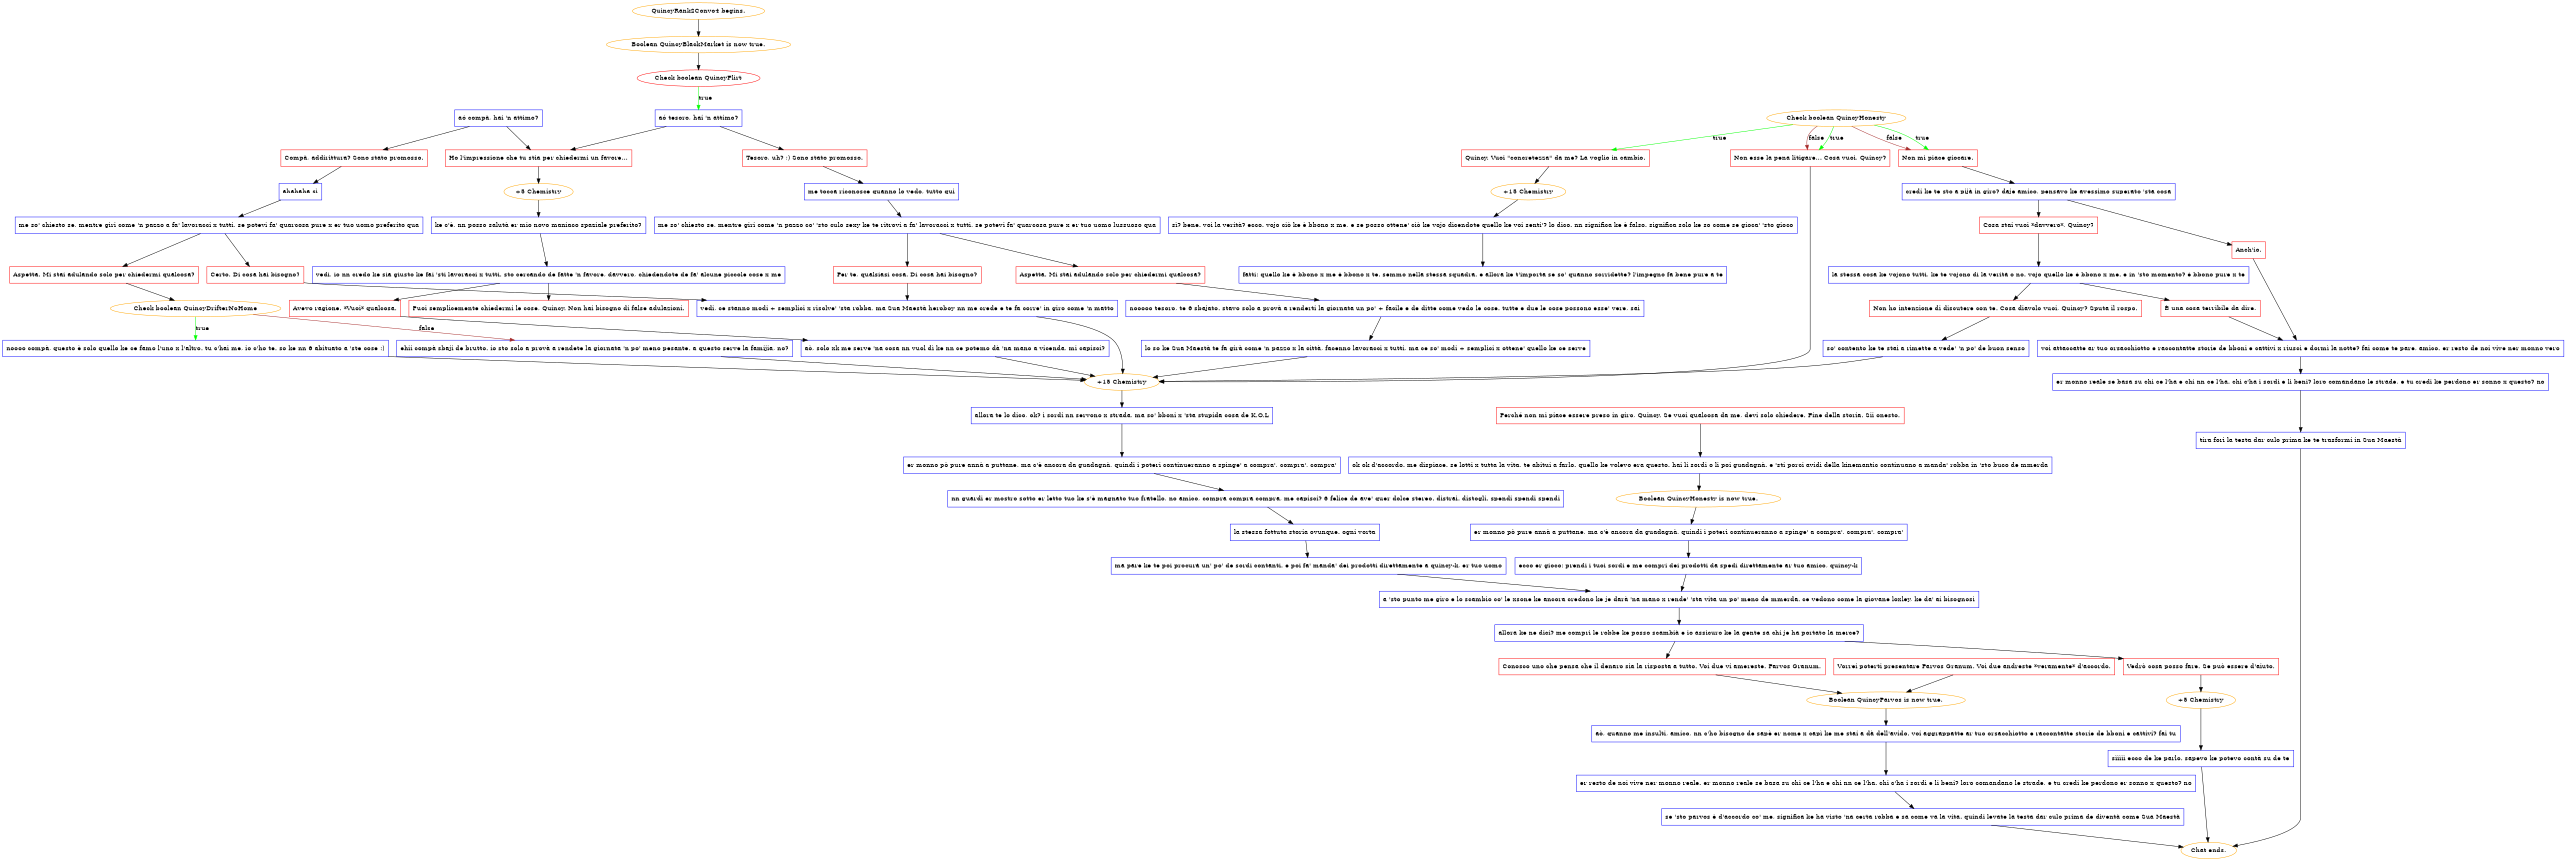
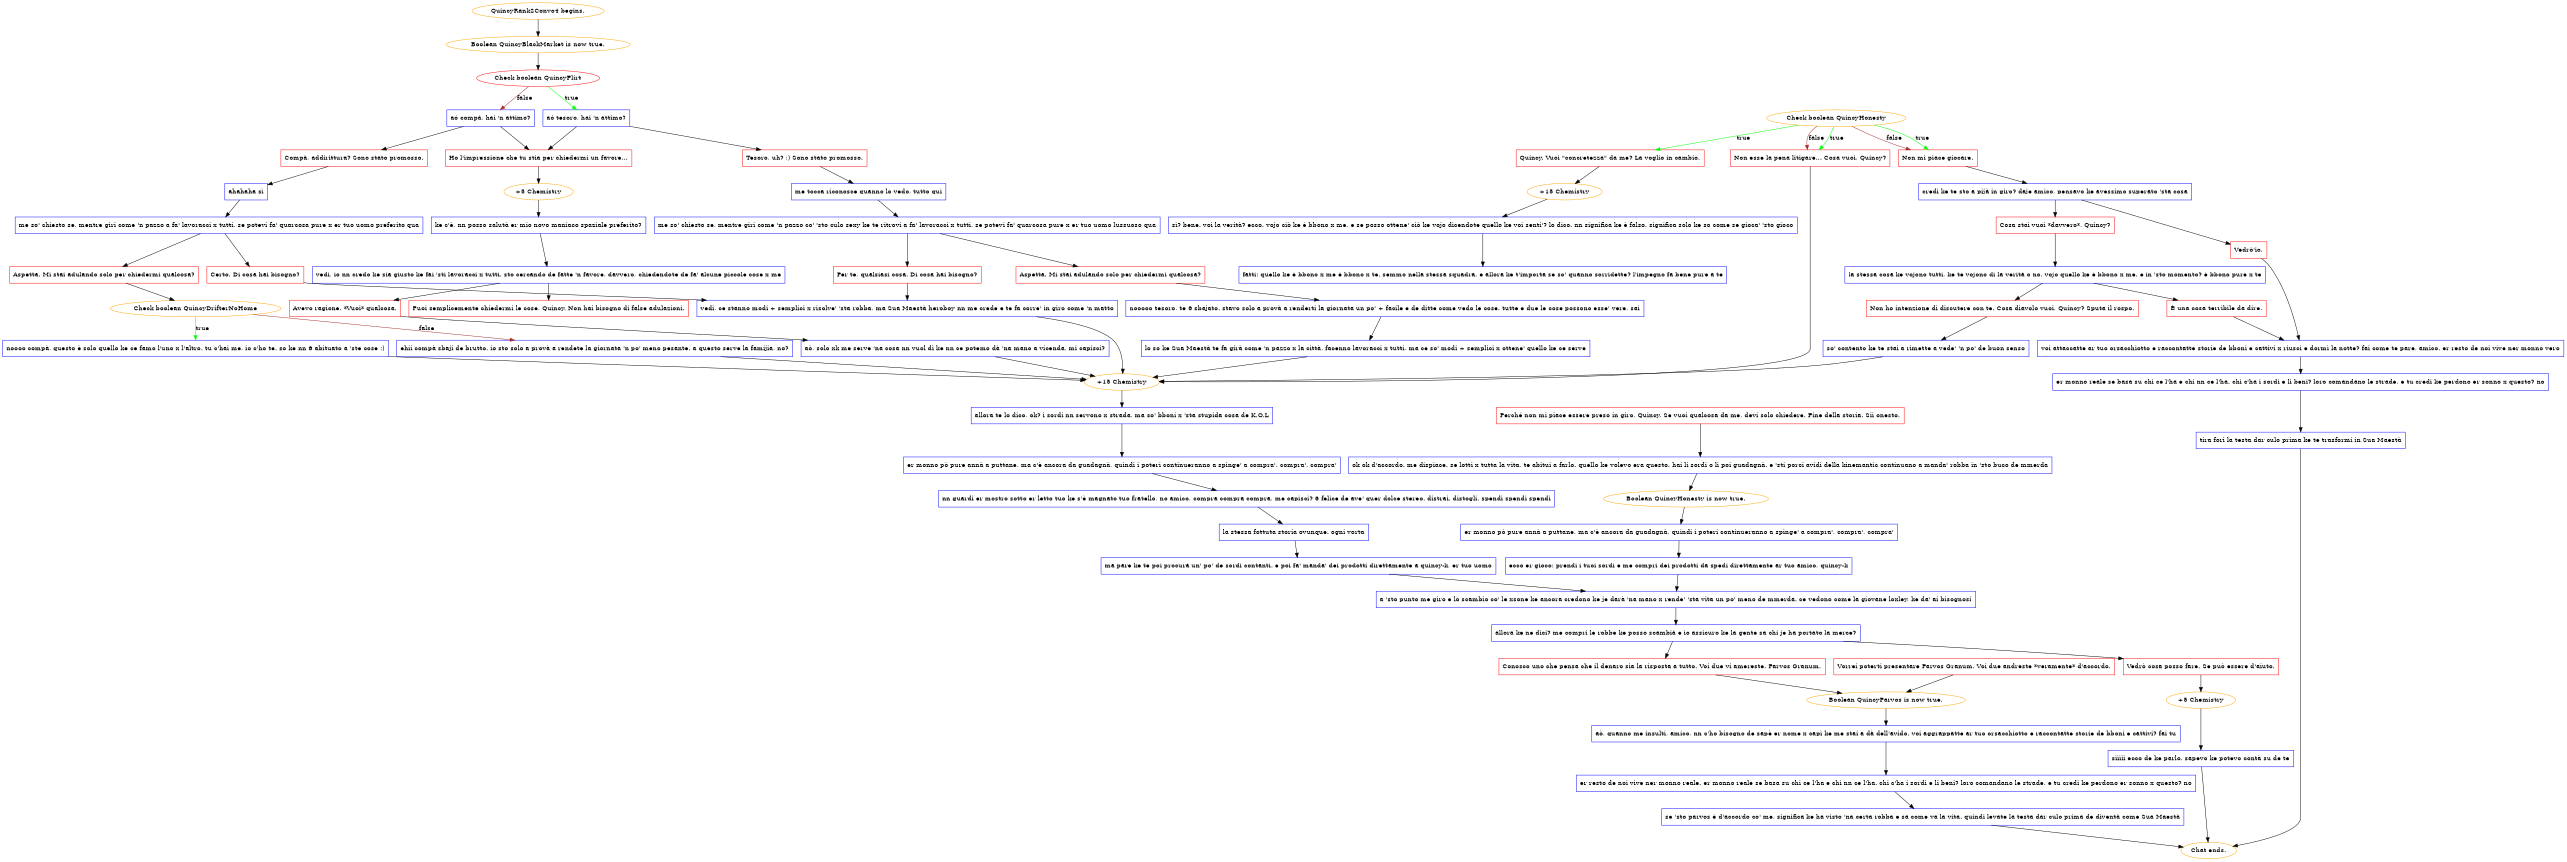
edge "Check boolean QuincyFlirt" -> "aó compà, hai 'n attimo?": added, label "false"
node "Anch'io.": label "Anch'io." -> "Vedrò'io."
